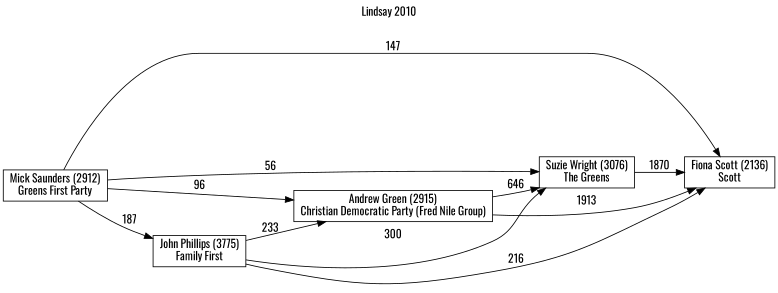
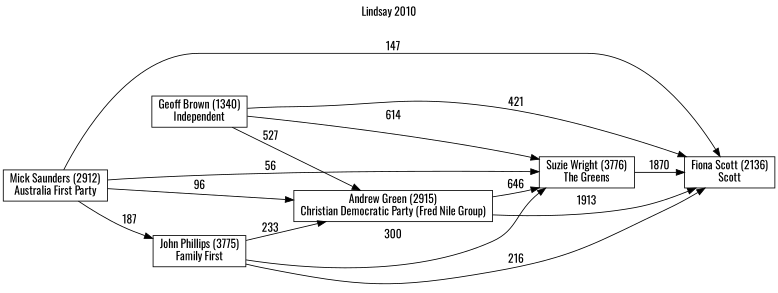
node "Geoff Brown (1340) Independent": added
node "Suzie Wright (3076) The Greens": label "Suzie Wright (3076) The Greens" -> "Suzie Wright (3776) The Greens"
node "Mick Saunders (2912) Greens First Party": label "Mick Saunders (2912) Greens First Party" -> "Mick Saunders (2912) Australia First Party"
